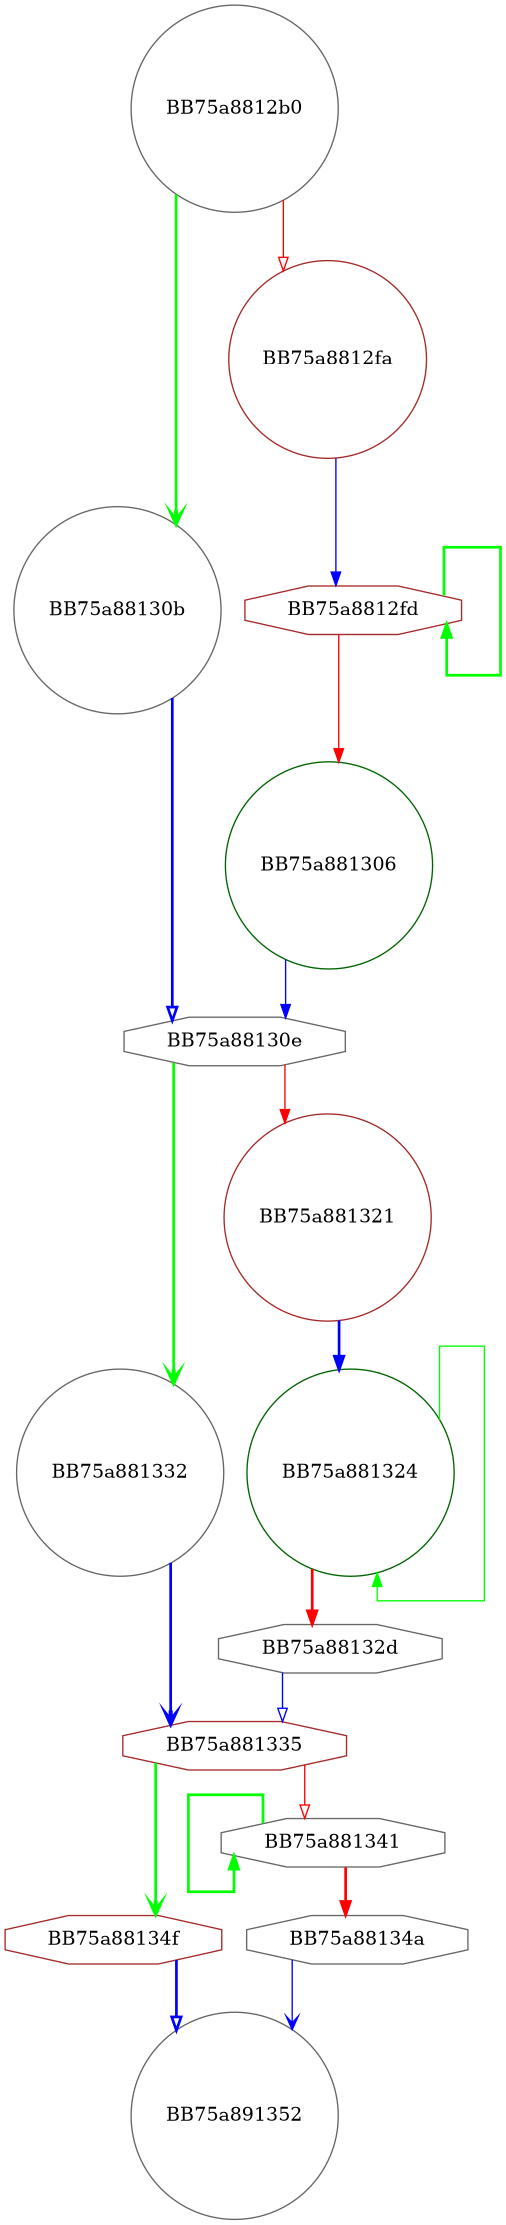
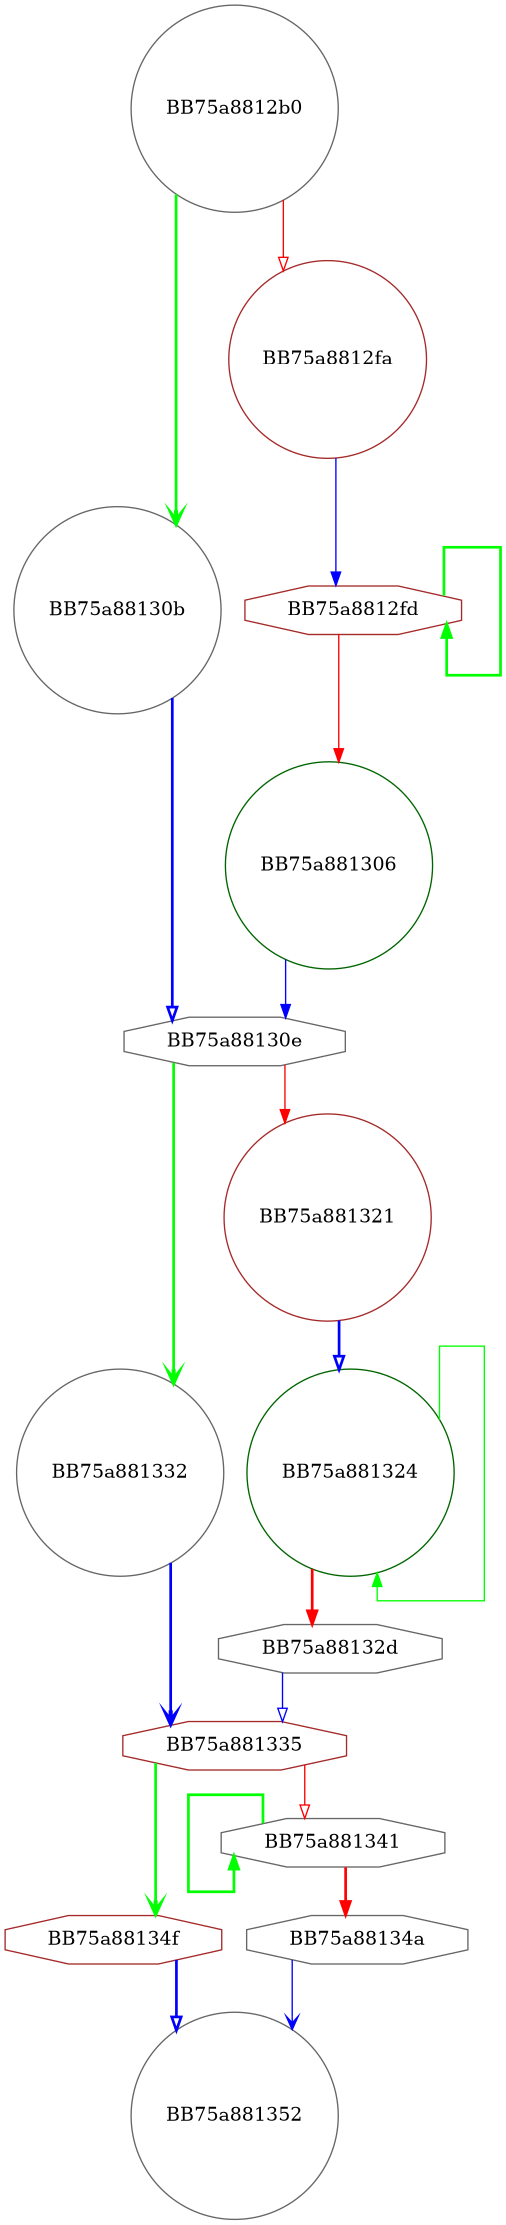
edge "BB75a881321" -> "BB75a881324": arrowhead normal -> onormal
node "BB75a891352": label "BB75a891352" -> "BB75a881352"
